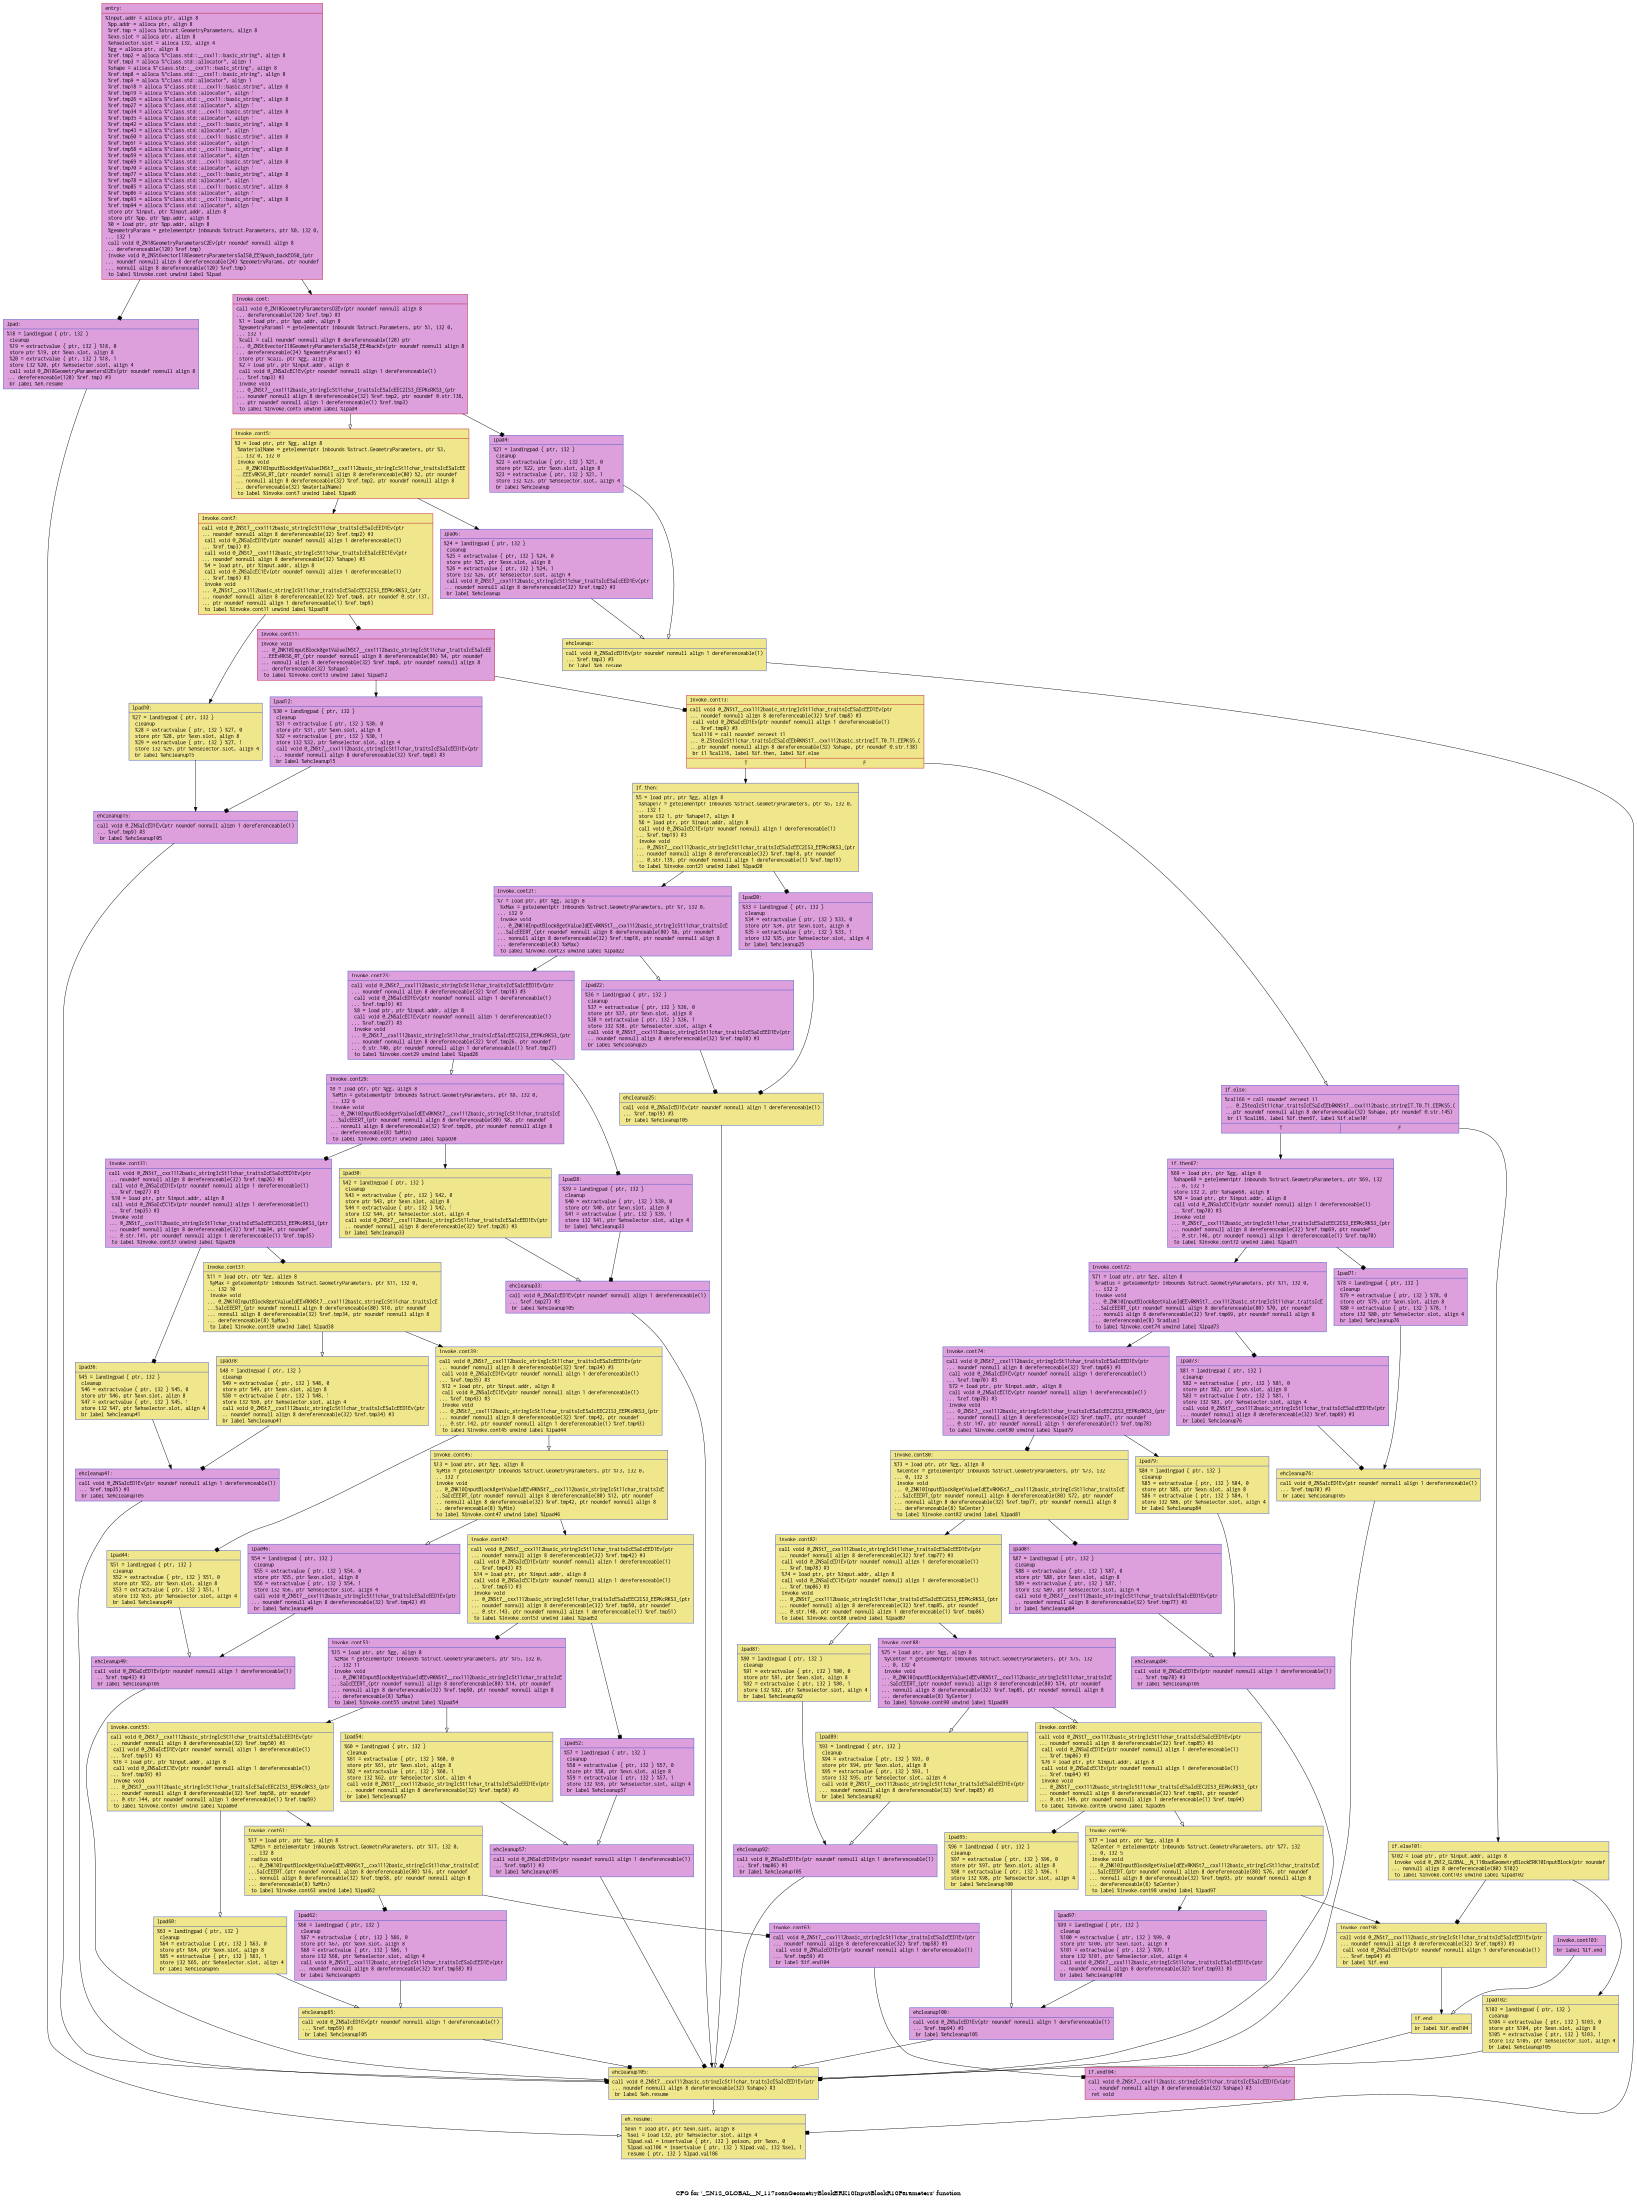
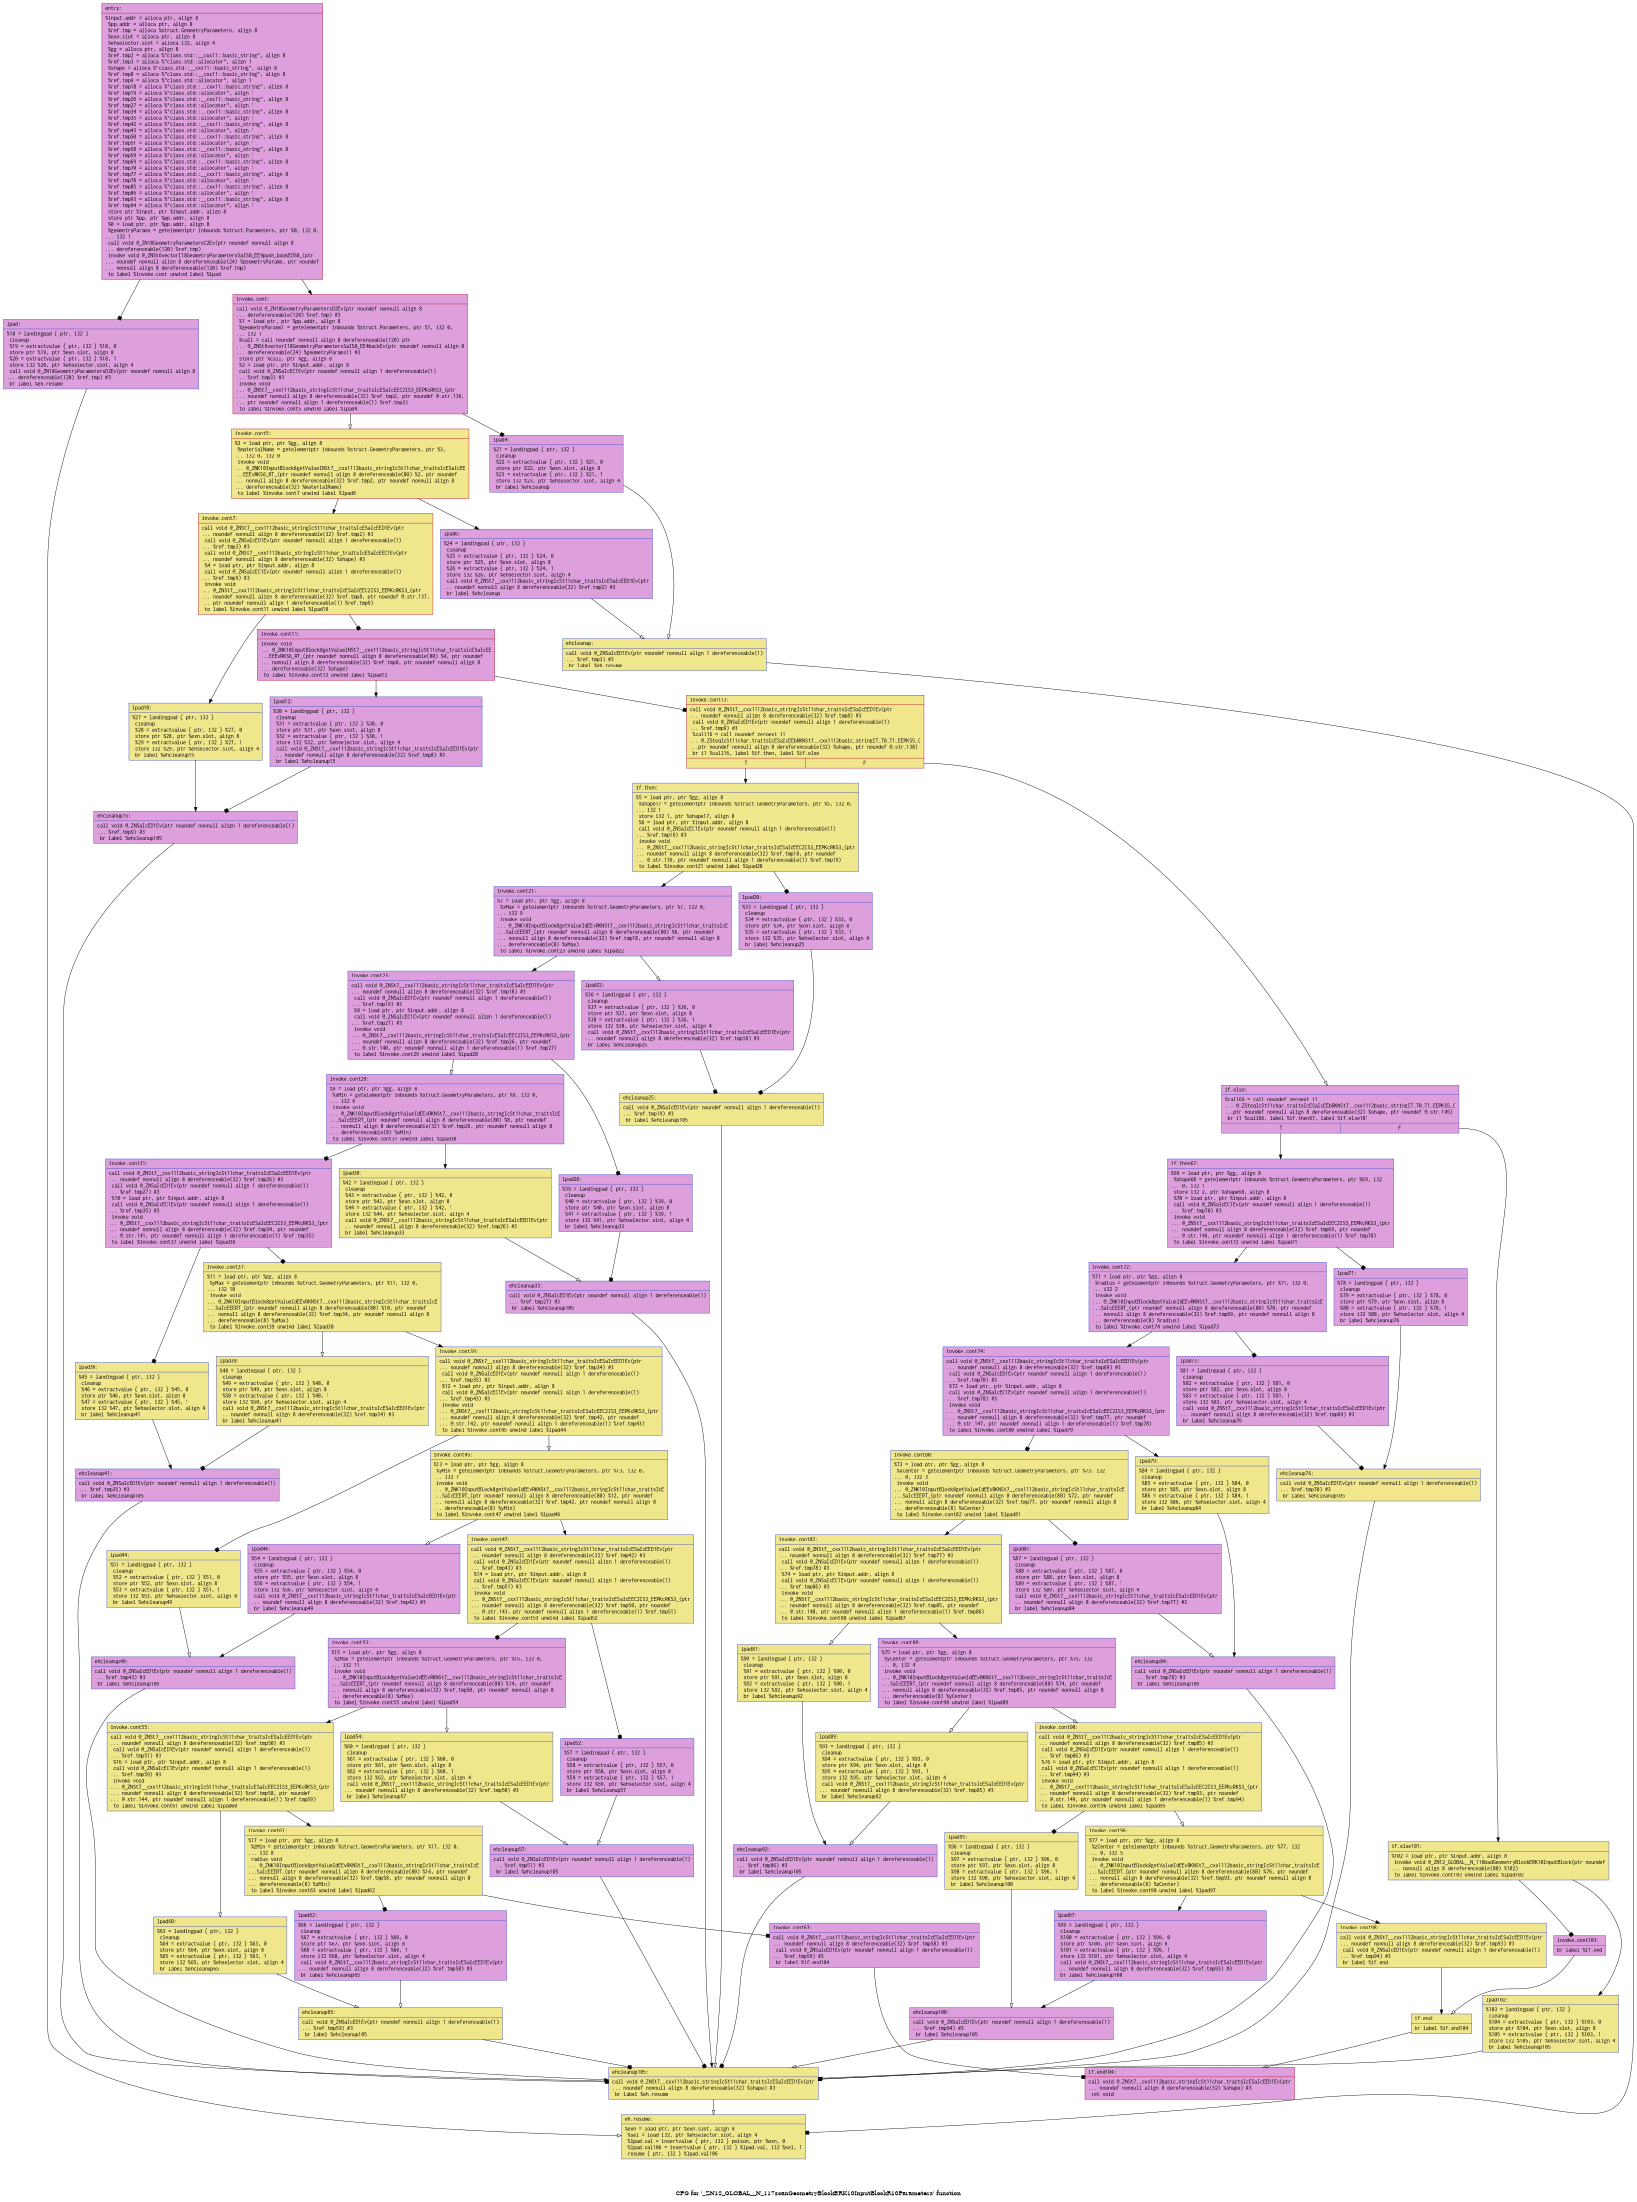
edge "if.else101:" -> "invoke.cont98:": now "if.else101:" -> "invoke.cont103:"
